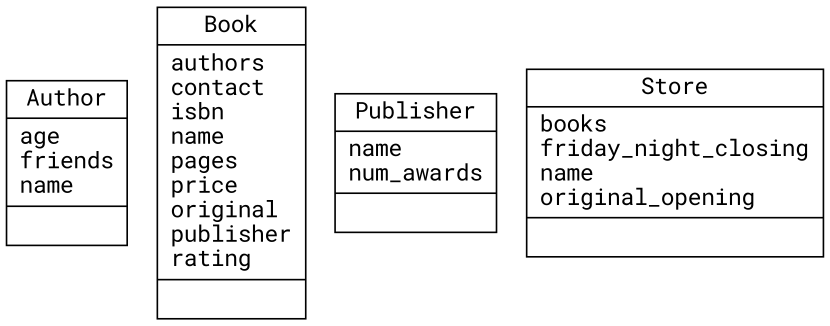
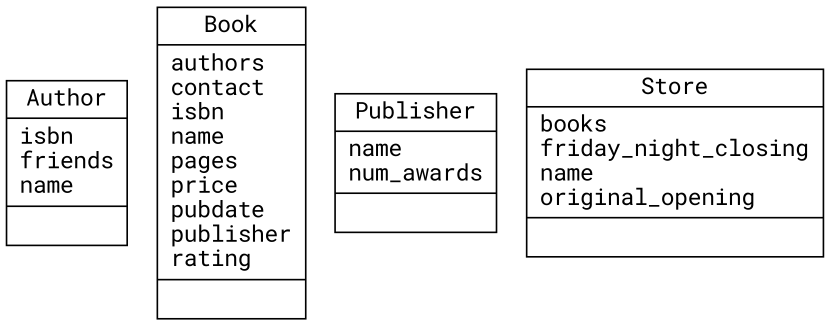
node "Author": text "age" -> "isbn"
node "Book": text "original" -> "pubdate"
